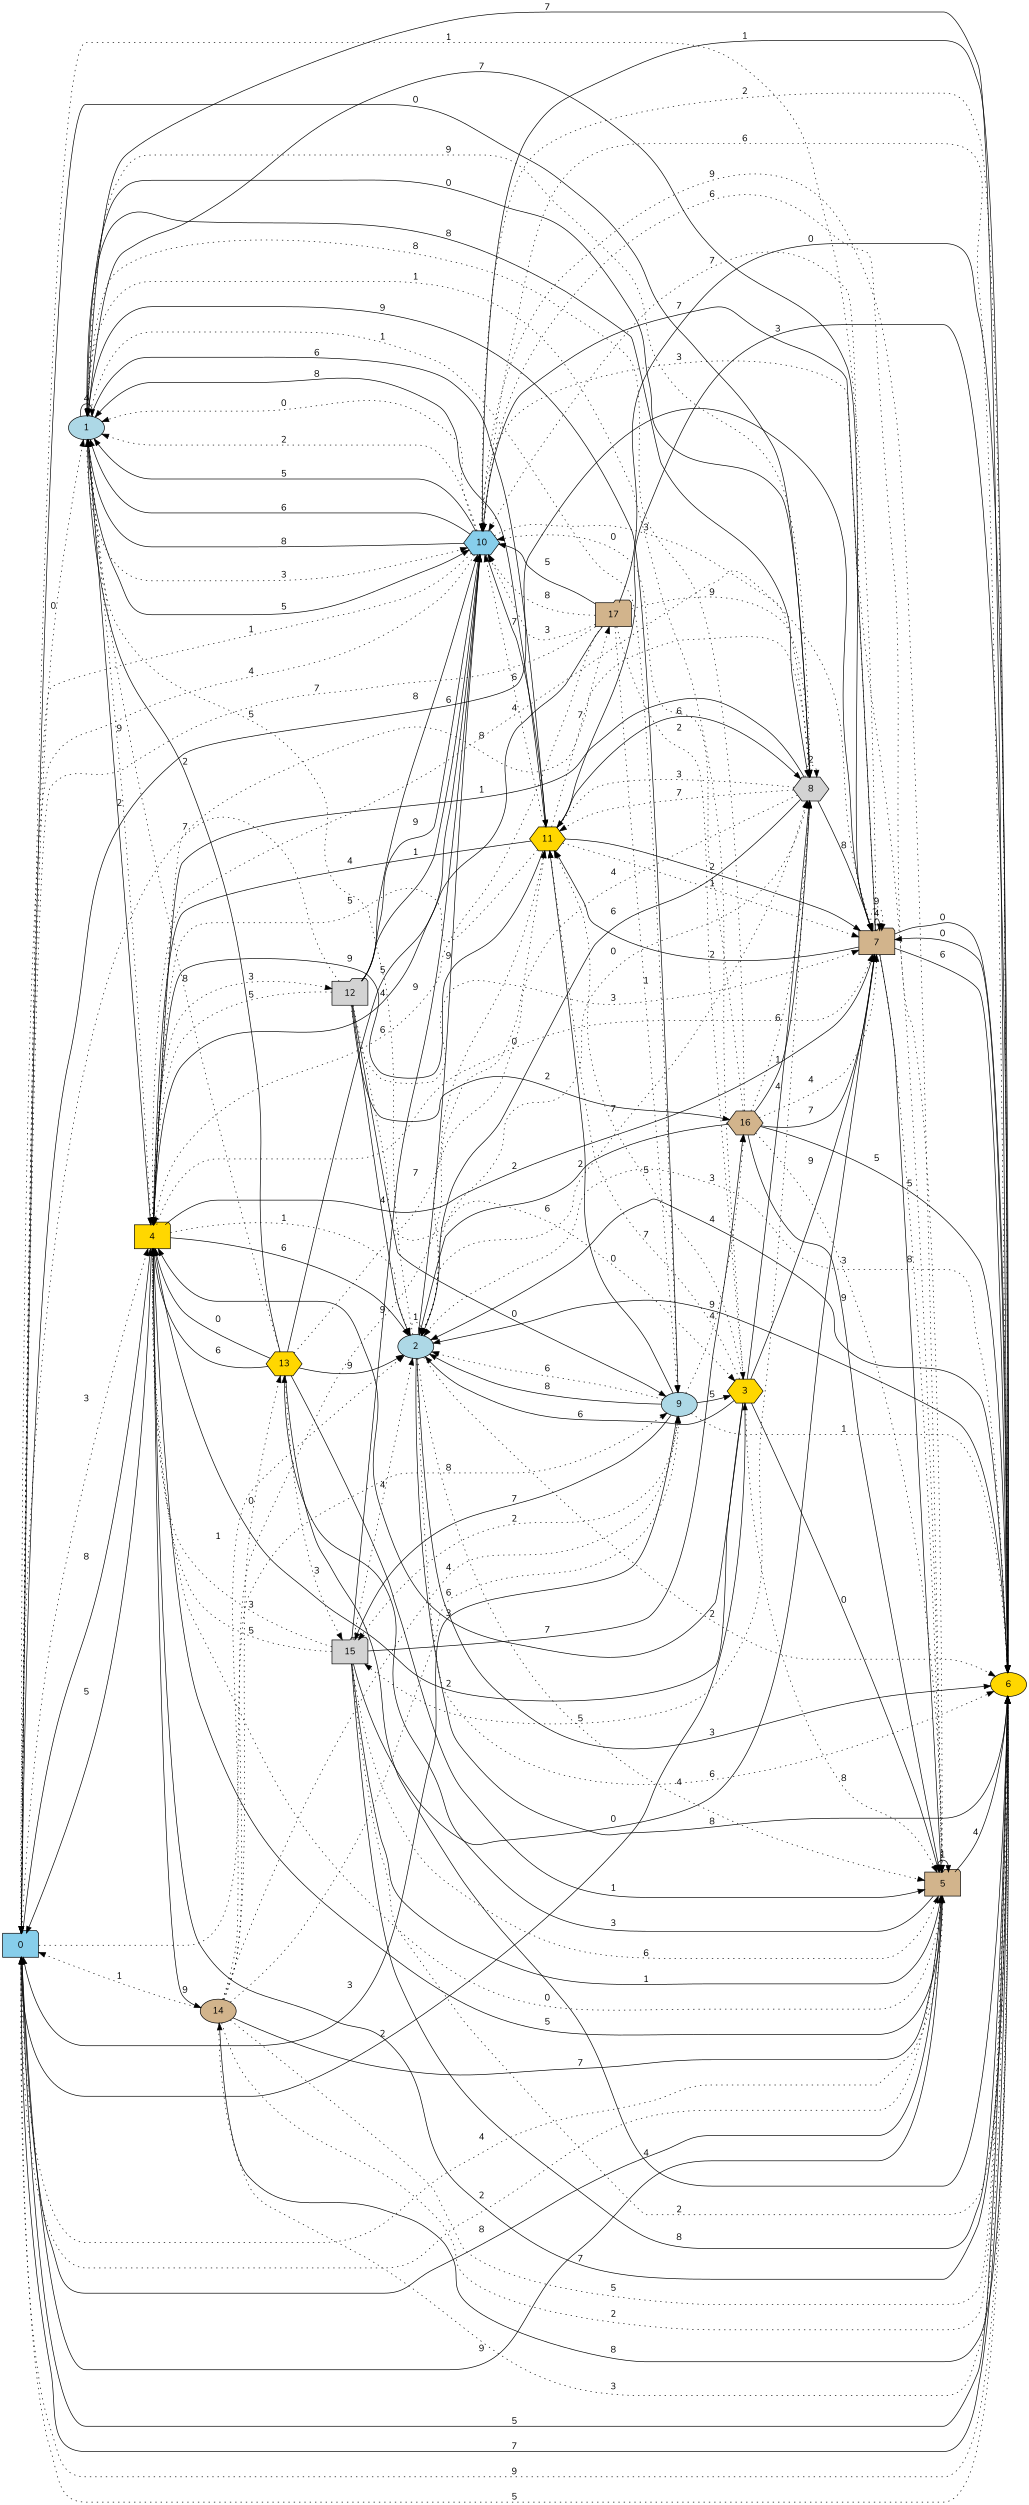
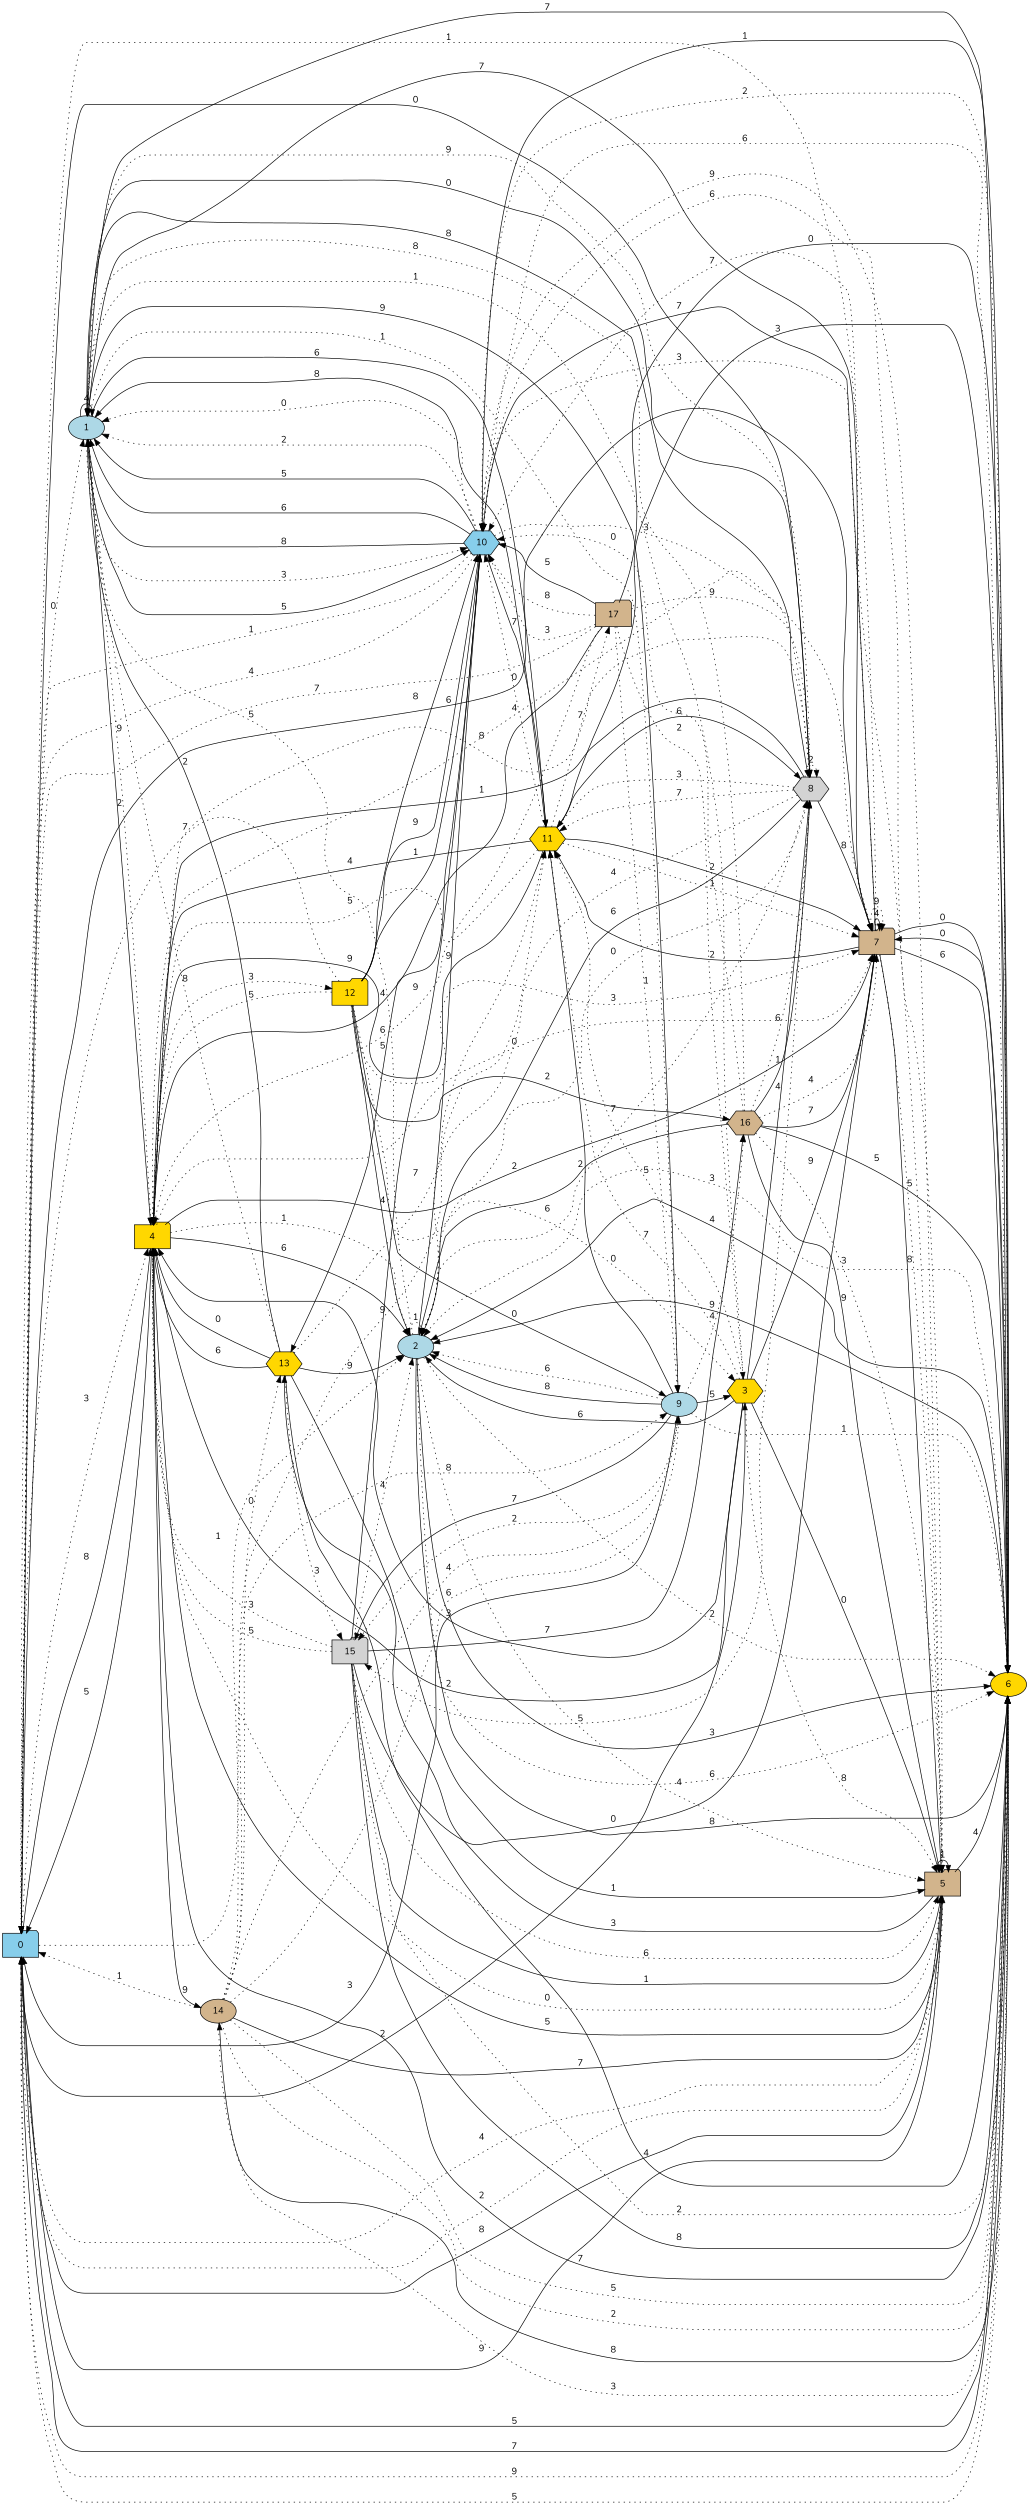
edge "11" -> "10": label "6" -> "0"
edge "13" -> "10": reversed
node "12": fillcolor lightgrey -> gold
